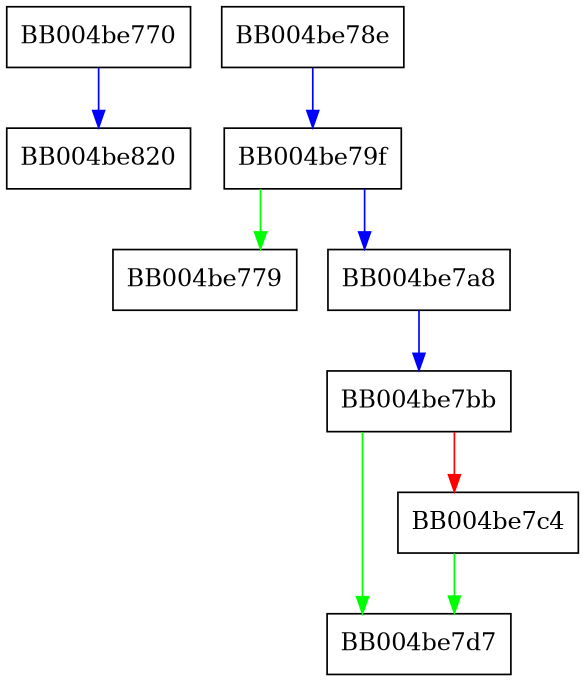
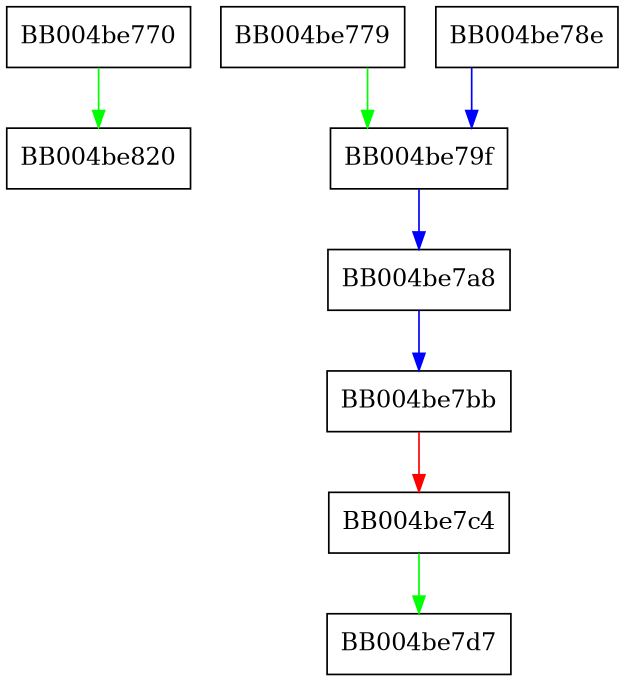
edge "BB004be770" -> "BB004be820": color blue -> green
edge "BB004be79f" -> "BB004be779": reversed
edge "BB004be7bb" -> "BB004be7d7": removed
